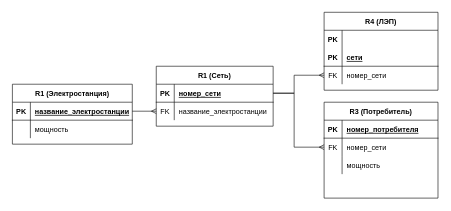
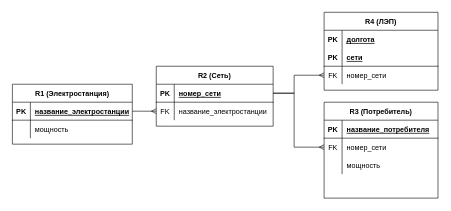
node "долгота": added
node "R1 (Сеть)": label "R1 (Сеть)" -> "R2 (Сеть)"
node "номер_потребителя": label "номер_потребителя" -> "название_потребителя"
